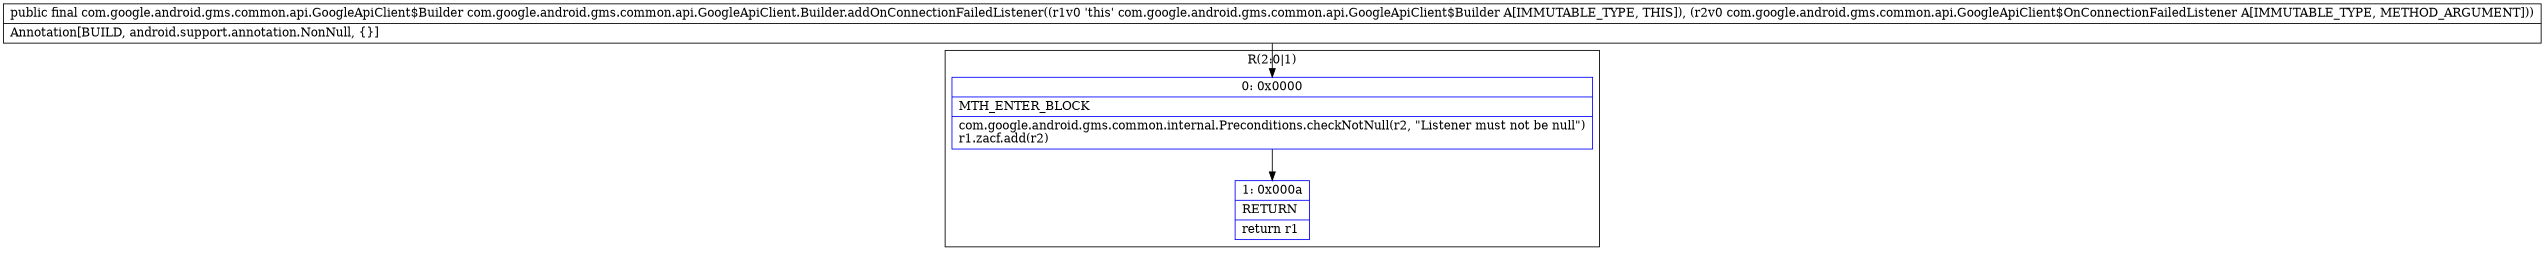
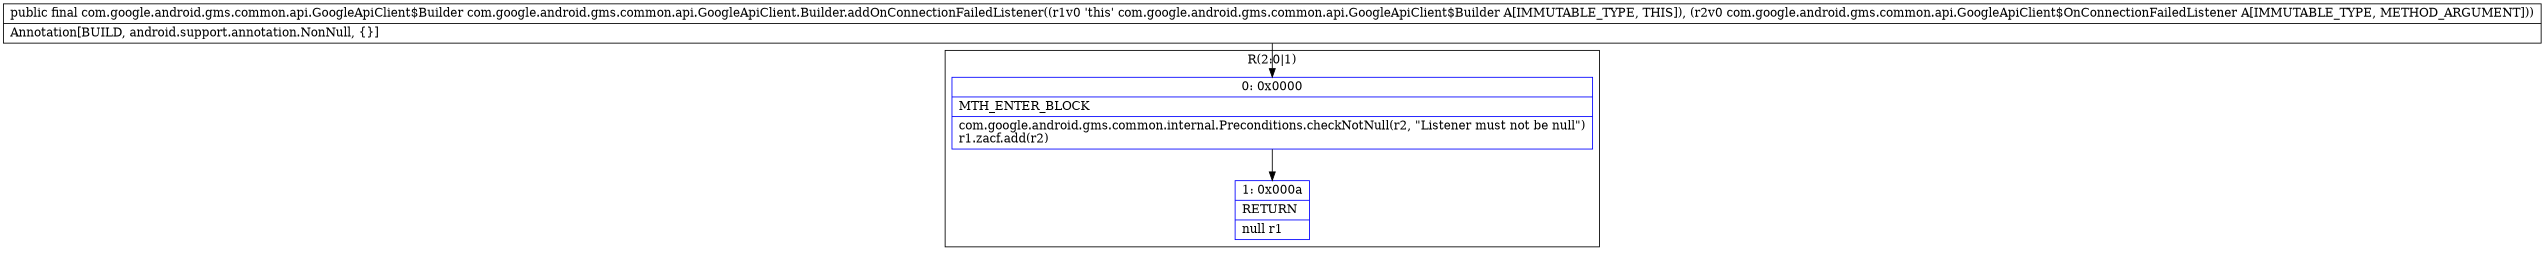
node "1: 0x000a": text "return r1" -> "null r1"
